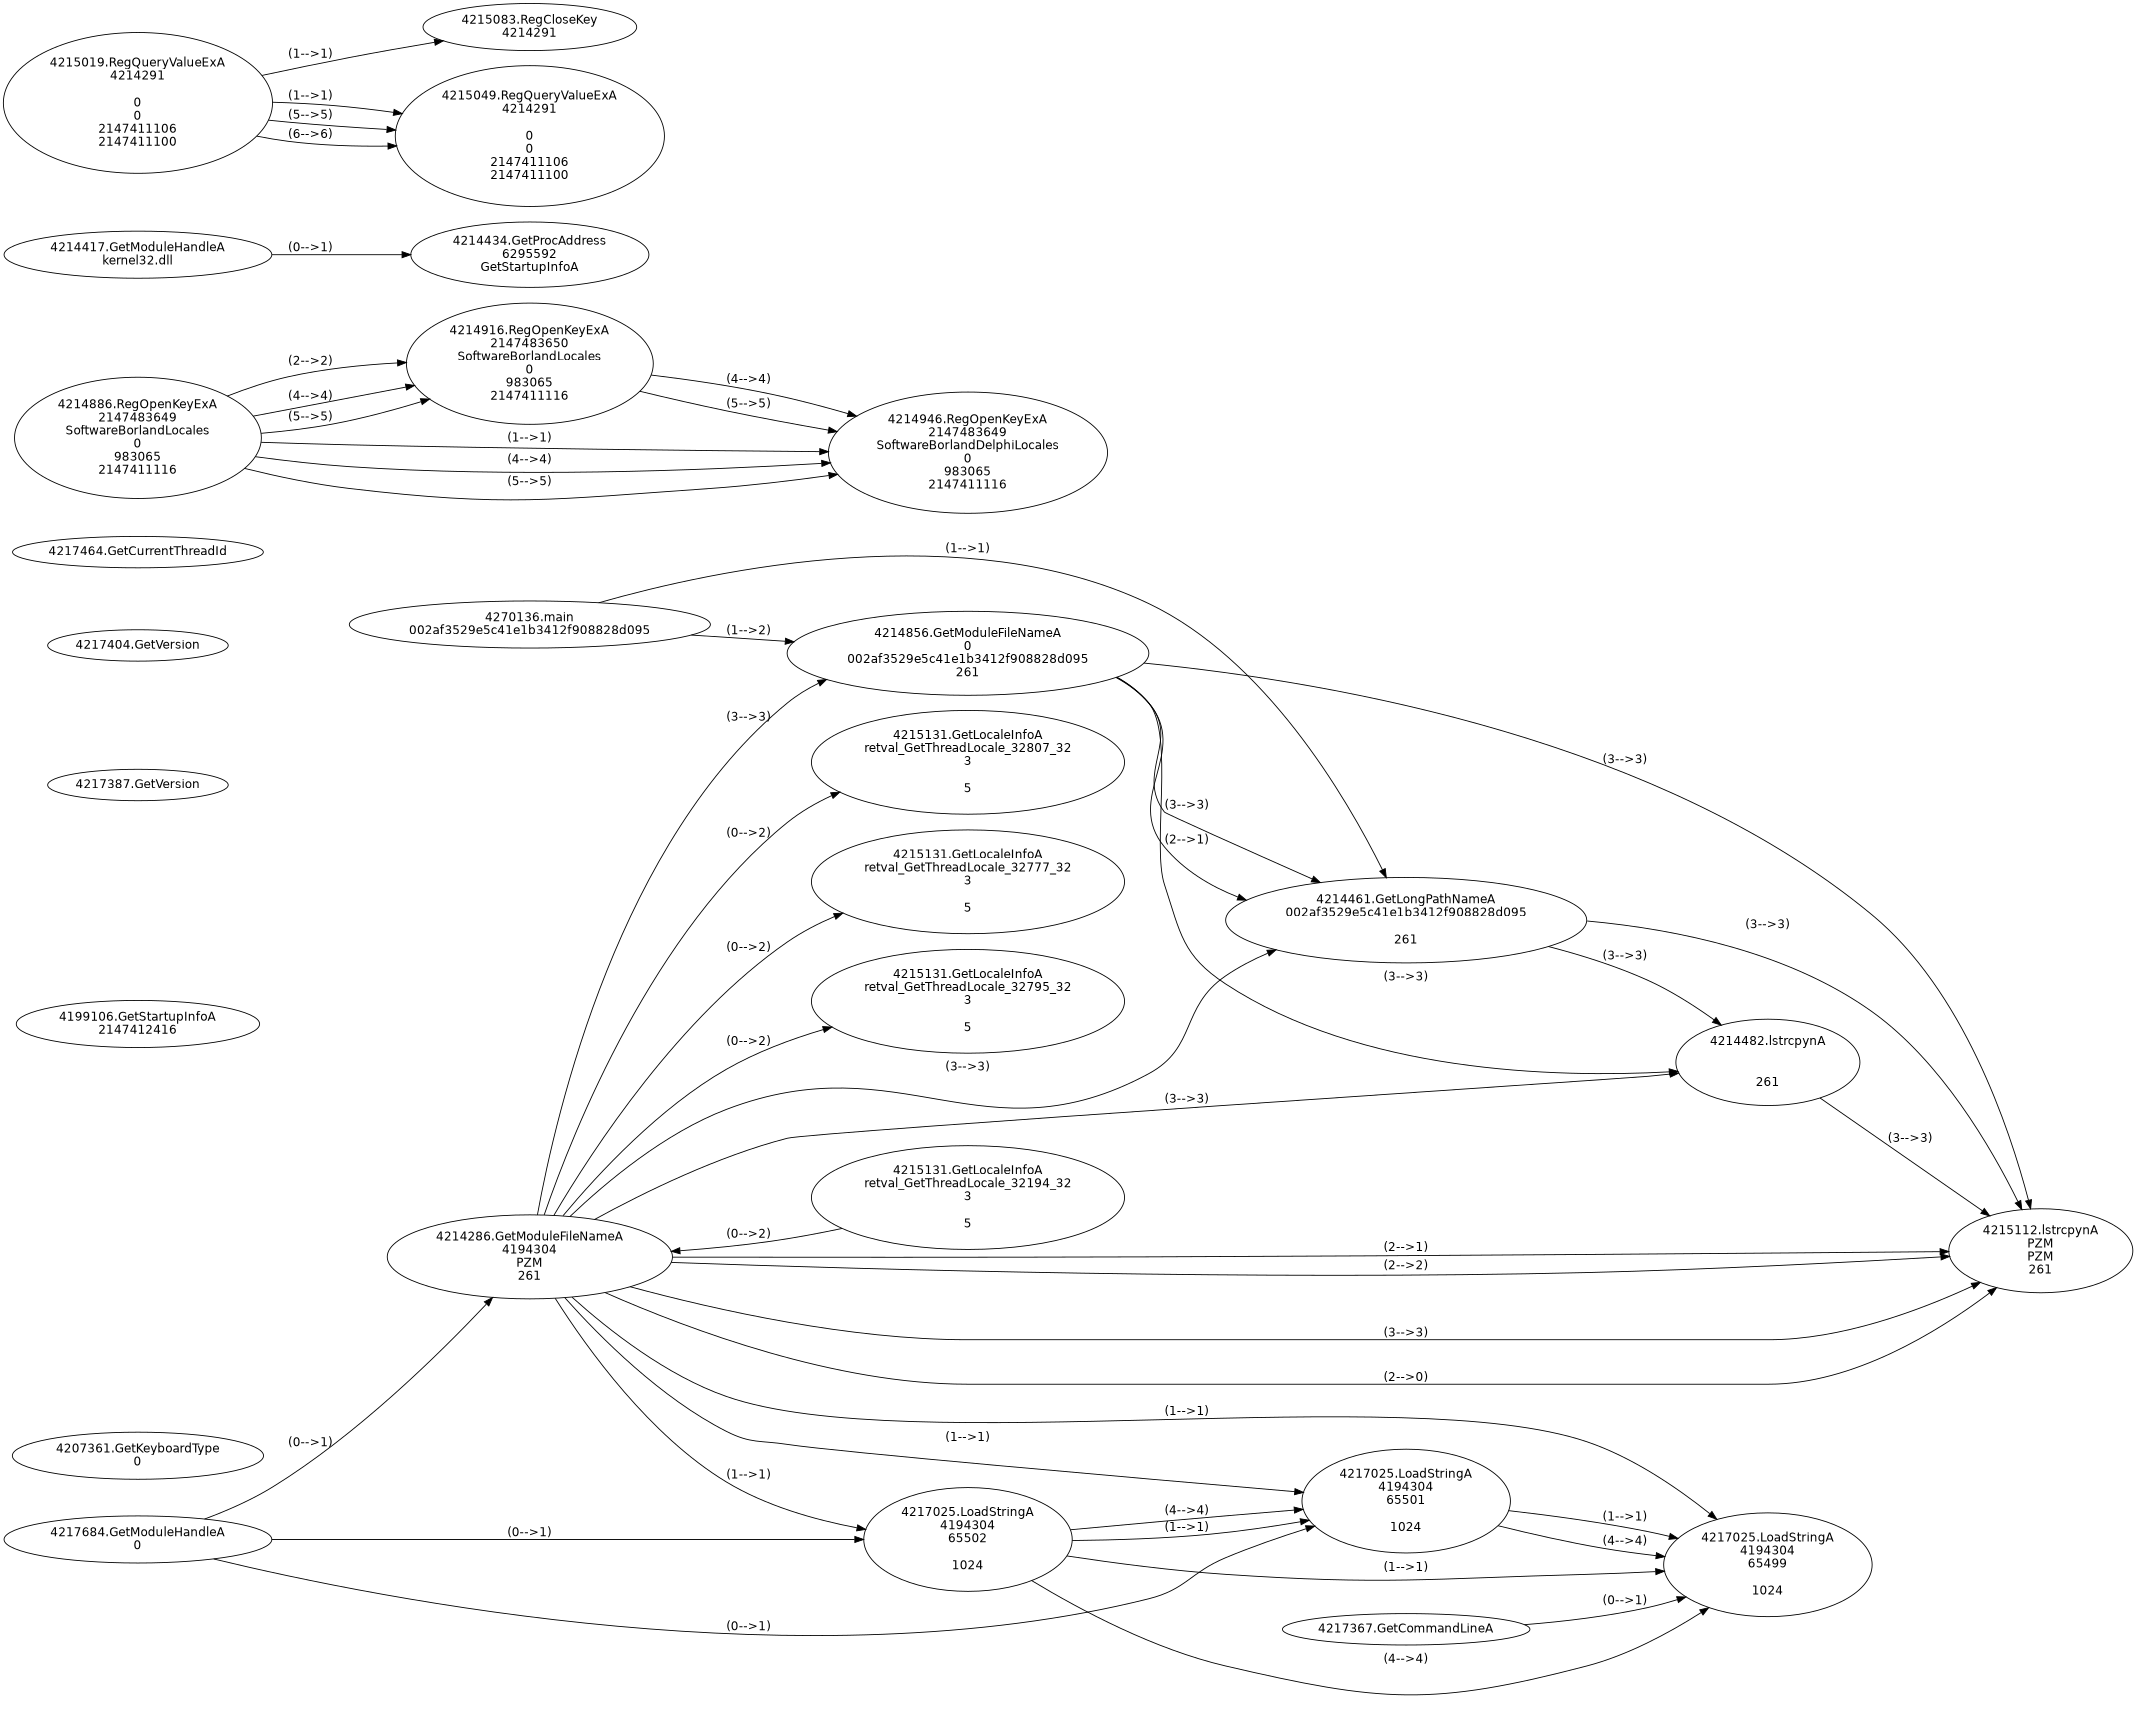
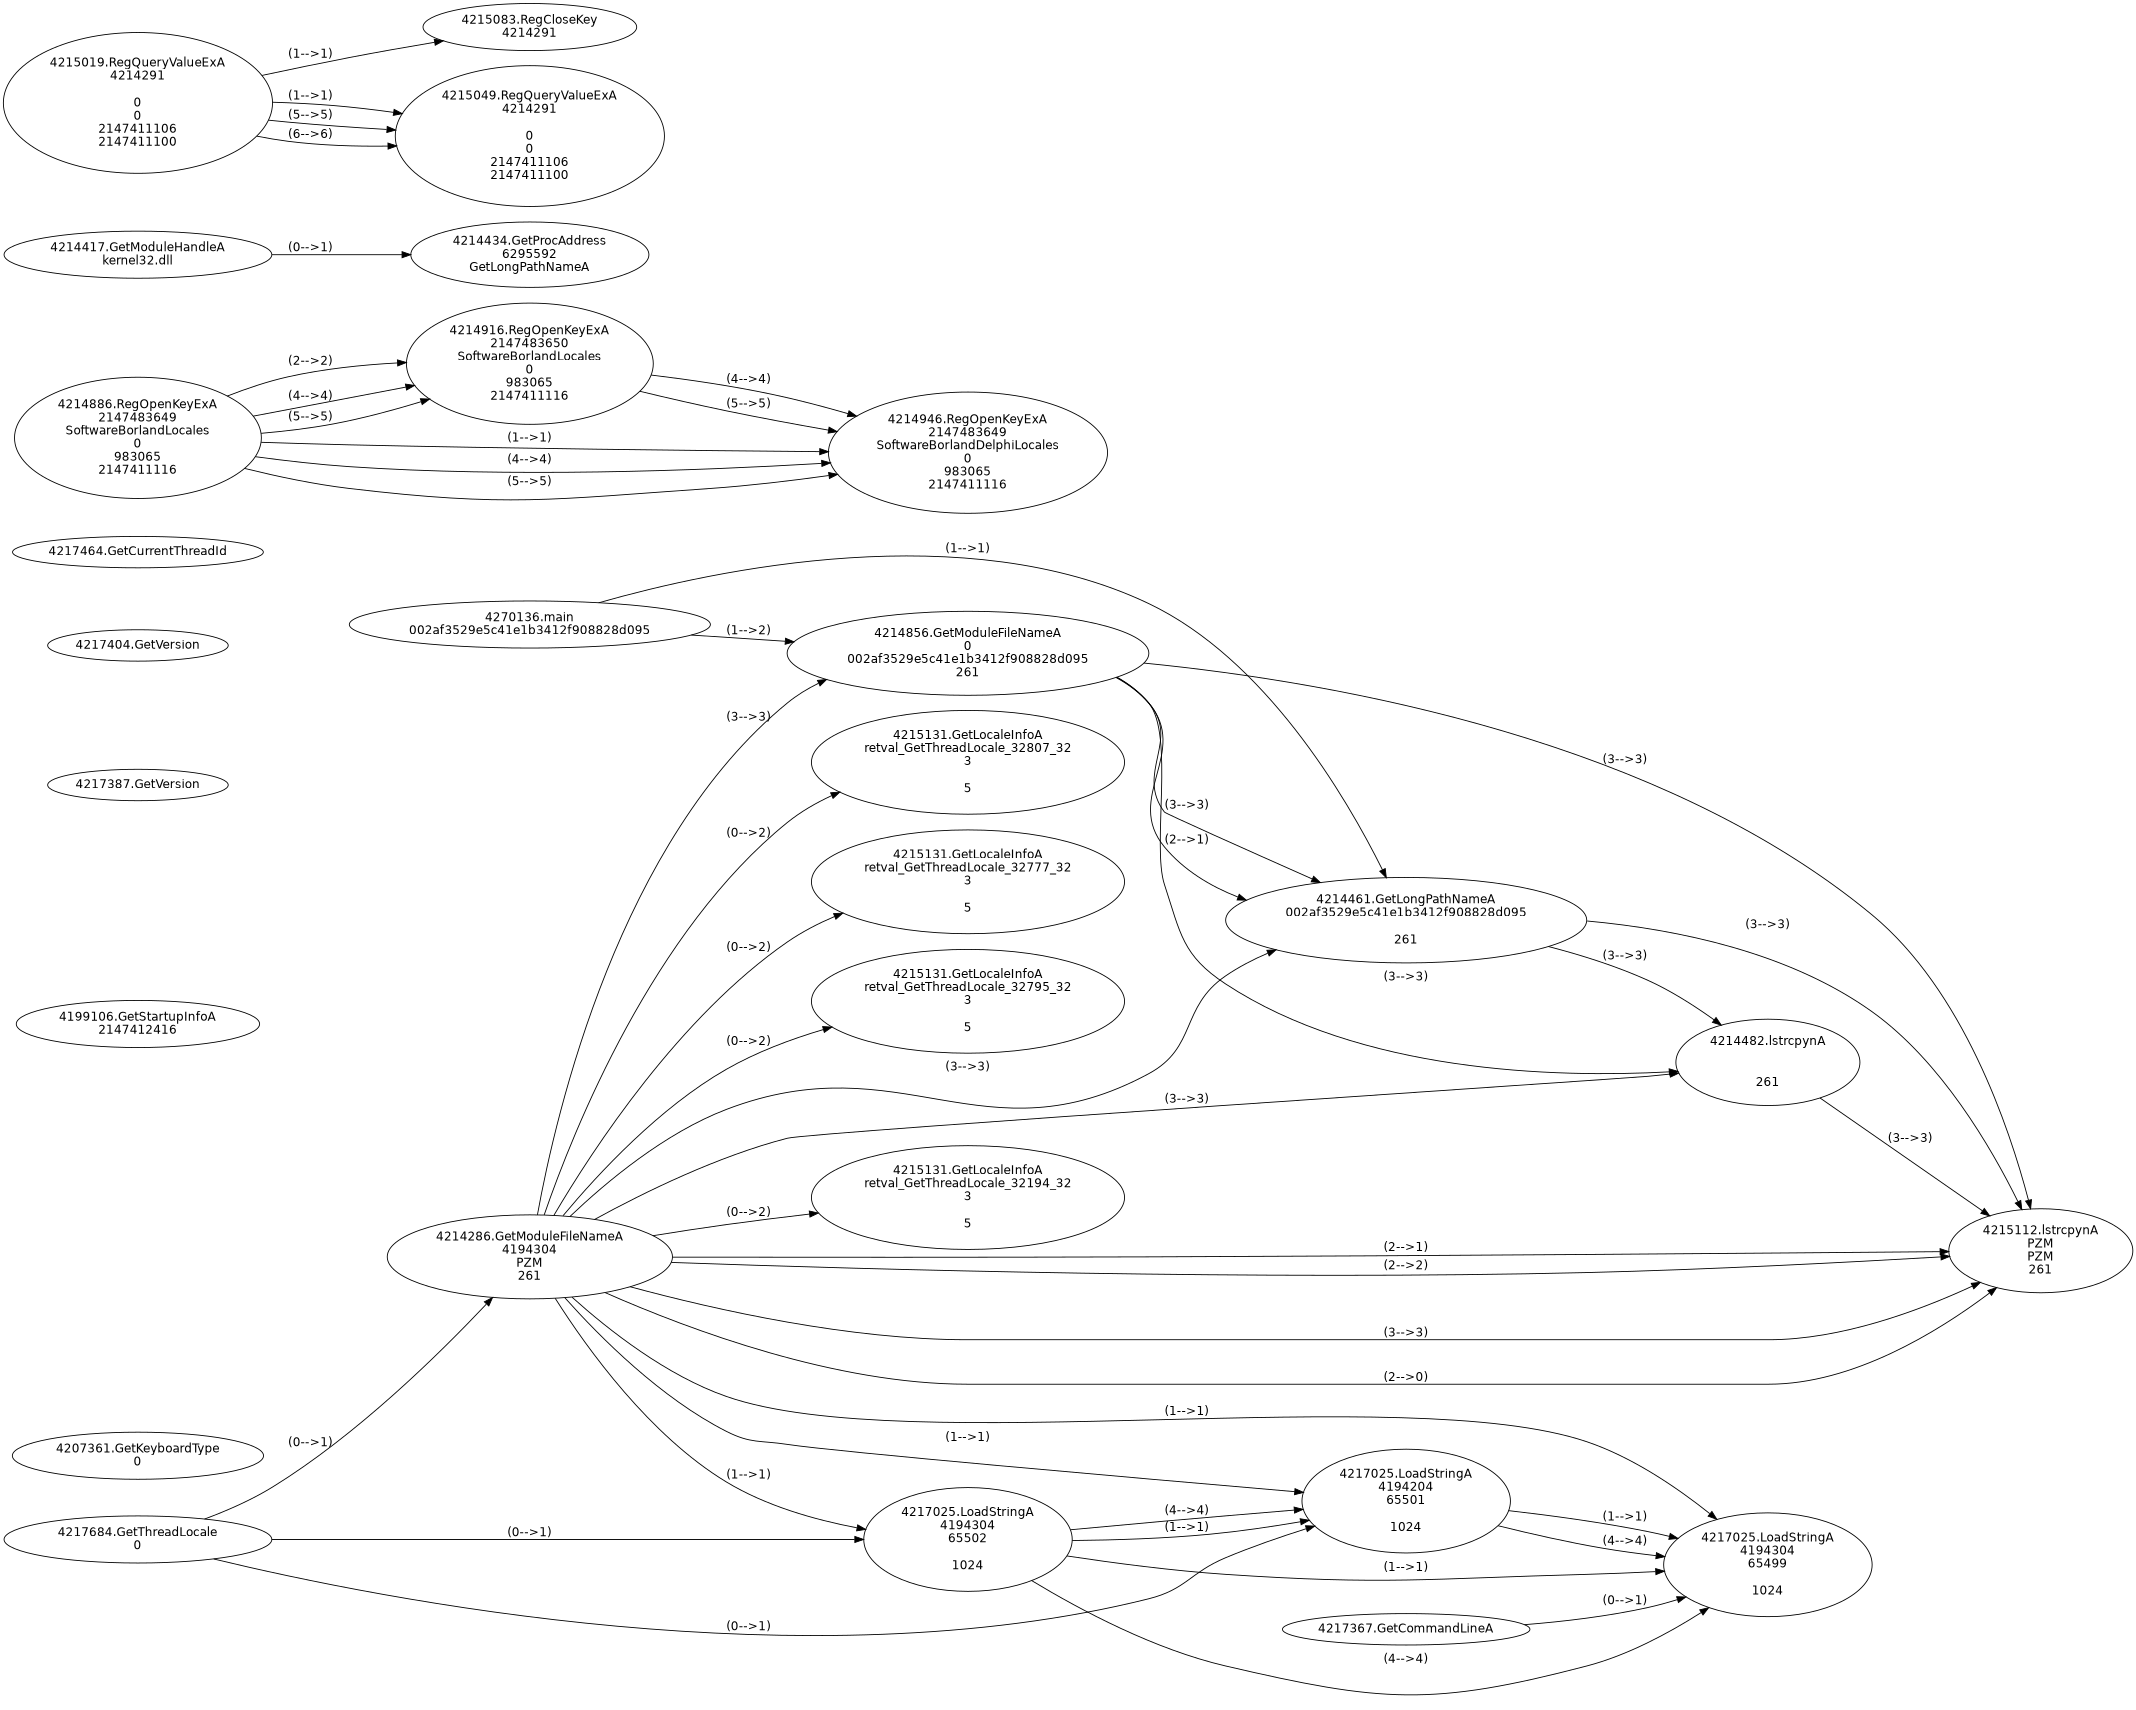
node "4214434.GetProcAddress 6295592 GetStartupInfoA": label "4214434.GetProcAddress 6295592 GetStartupInfoA" -> "4214434.GetProcAddress 6295592 GetLongPathNameA"
edge "4215131.GetLocaleInfoA retval_GetThreadLocale_32194_32 3 5" -> "4214286.GetModuleFileNameA 4194304 PZM 261": reversed
node "4217025.LoadStringA 4194304 65501 1024": label "4217025.LoadStringA 4194304 65501 1024" -> "4217025.LoadStringA 4194204 65501 1024"
node "4217684.GetModuleHandleA 0": label "4217684.GetModuleHandleA 0" -> "4217684.GetThreadLocale 0"
